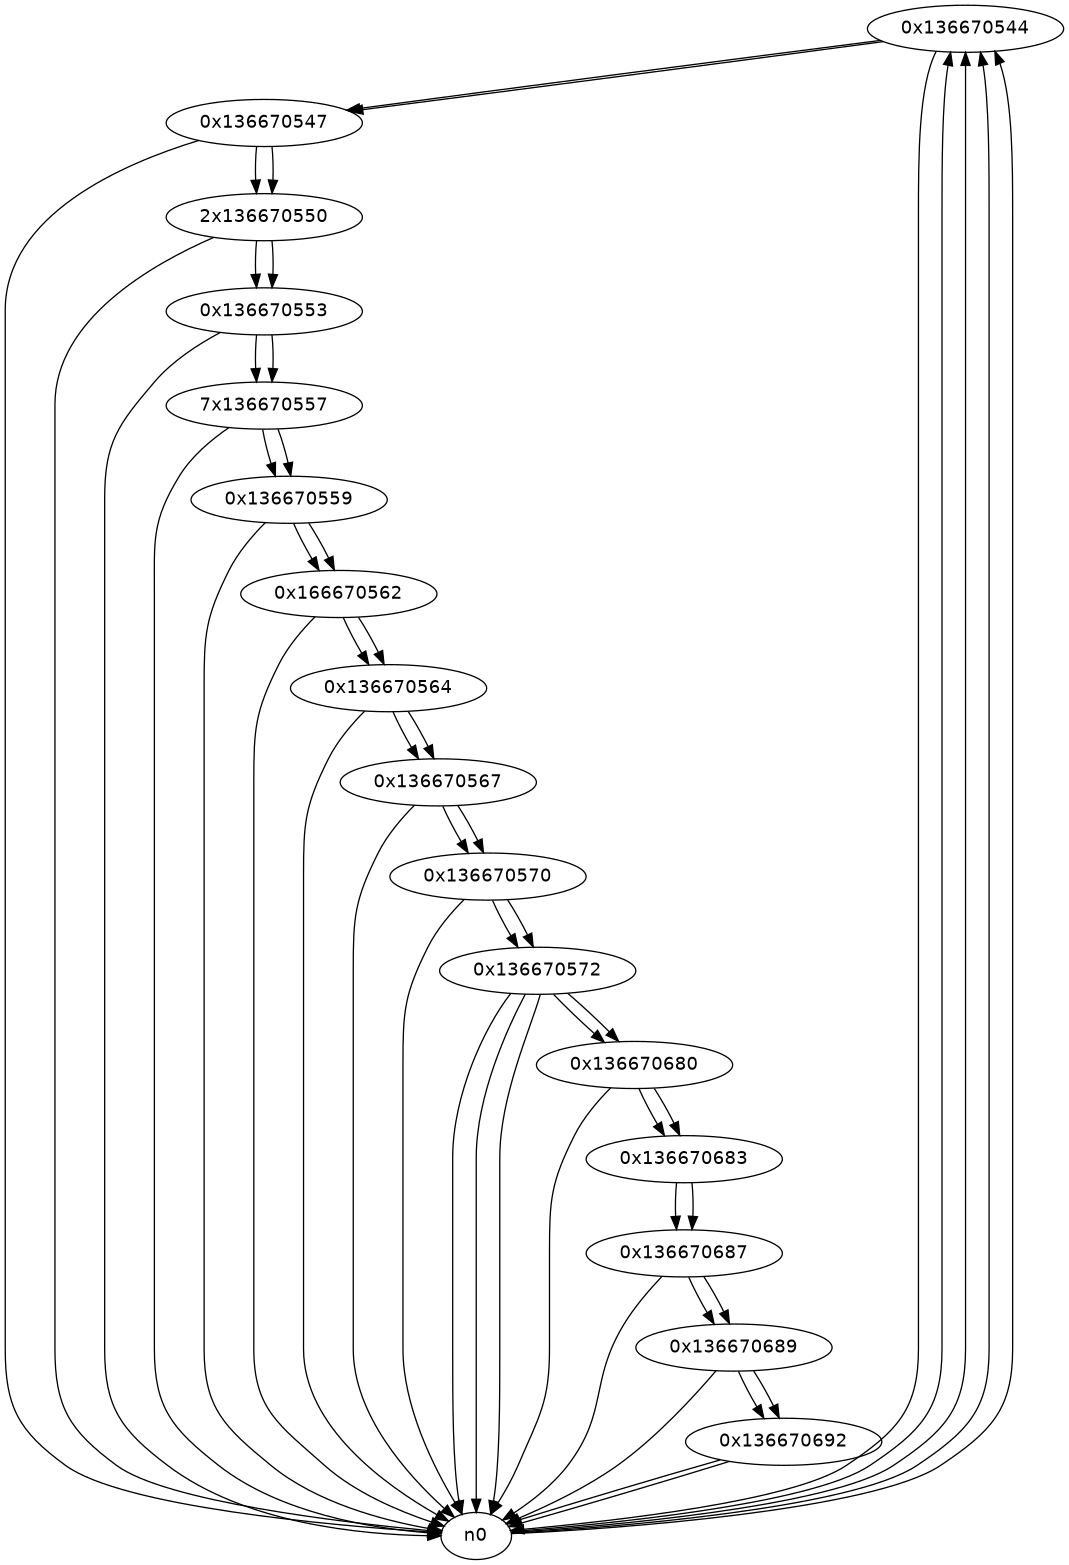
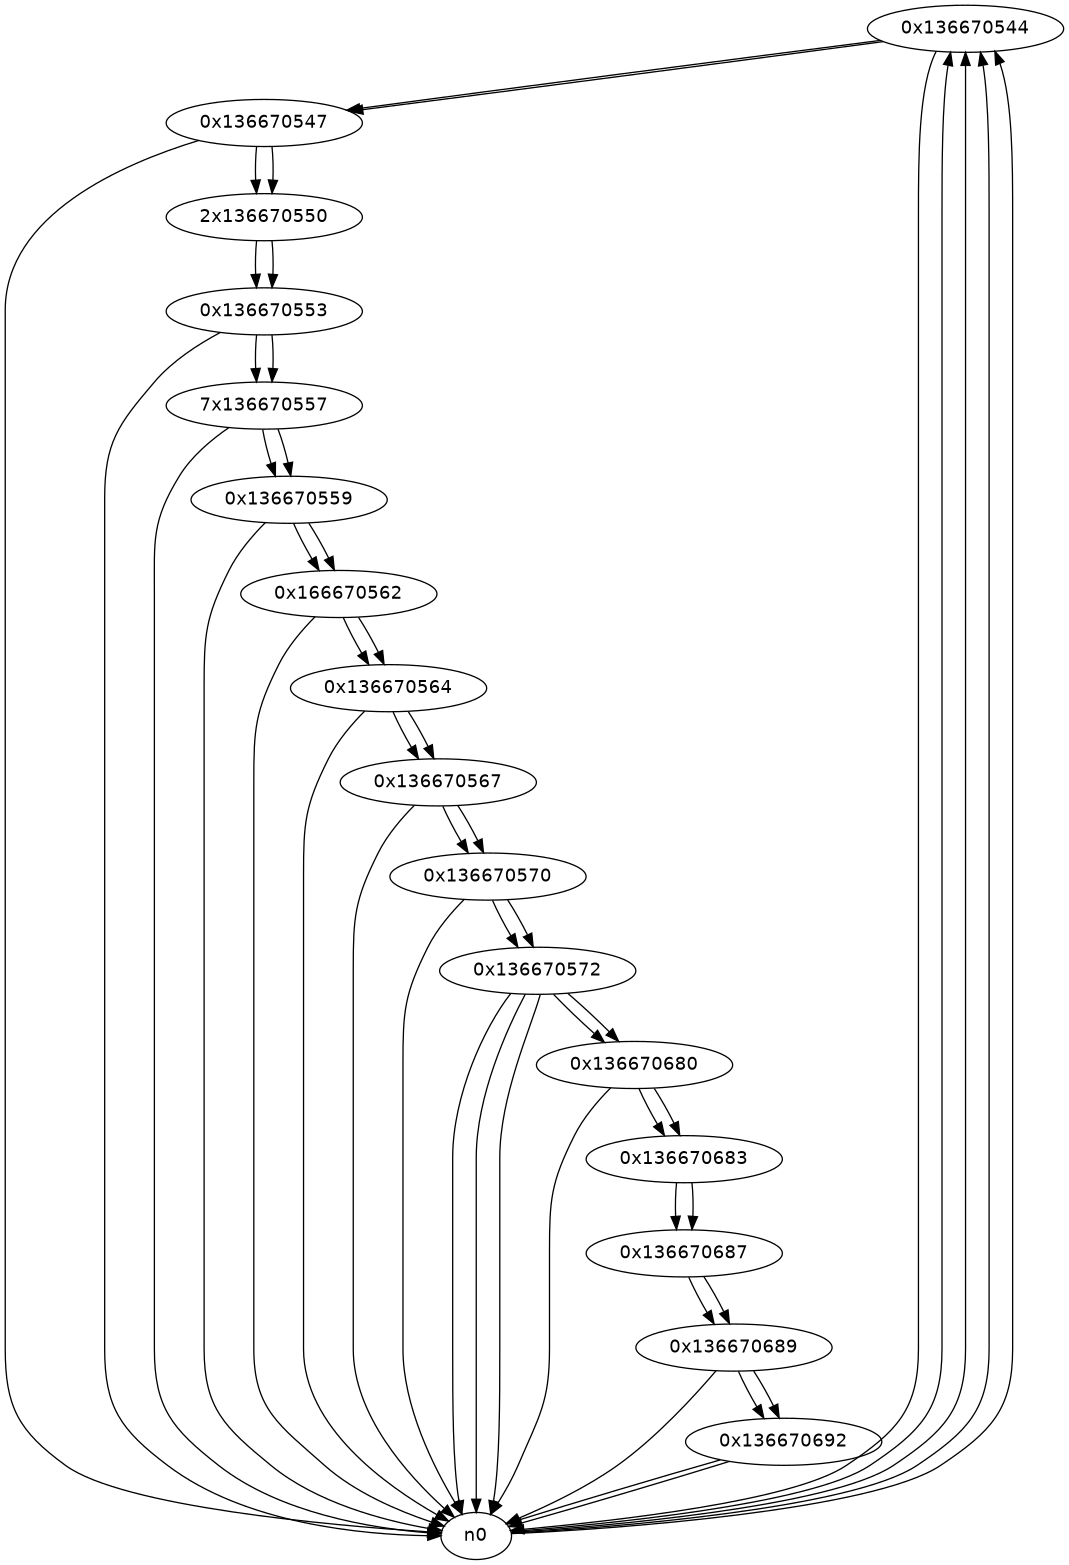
edge "2x136670550" -> "n0": removed
edge "0x136670687" -> "n0": removed
